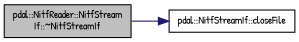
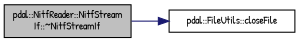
node "pdal::NitfStreamIf::closeFile": label "pdal::NitfStreamIf::closeFile" -> "pdal::FileUtils::closeFile"
